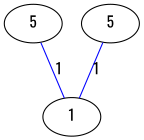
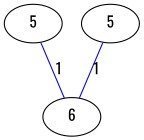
node "1": label "1" -> "6"
